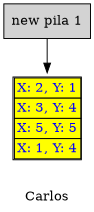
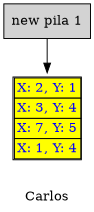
node "X: 2, Y: 1": text "X: 5, Y: 5" -> "X: 7, Y: 5"
